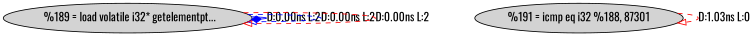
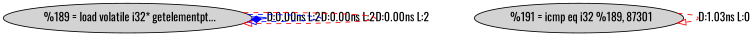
node "%191 = icmp eq i32 %188, 87301": label "%191 = icmp eq i32 %188, 87301" -> "%191 = icmp eq i32 %189, 87301"
